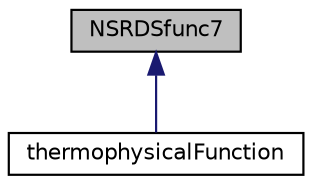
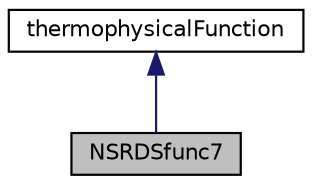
edge "thermophysicalFunction" -> "NSRDSfunc7": reversed
